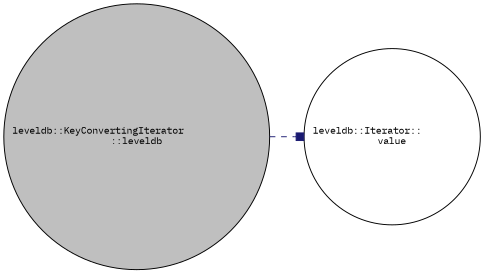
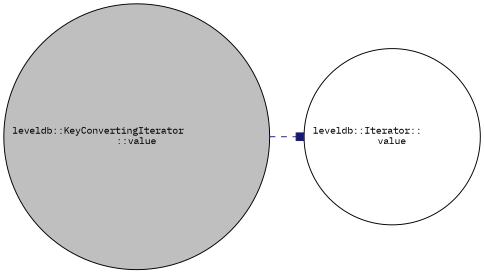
node "leveldb::KeyConvertingIterator ::leveldb": label "leveldb::KeyConvertingIterator ::leveldb" -> "leveldb::KeyConvertingIterator ::value"
